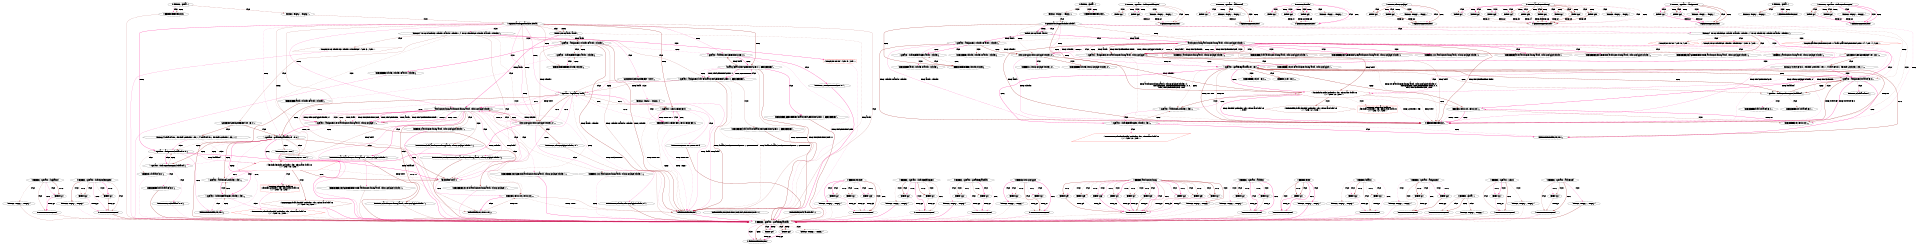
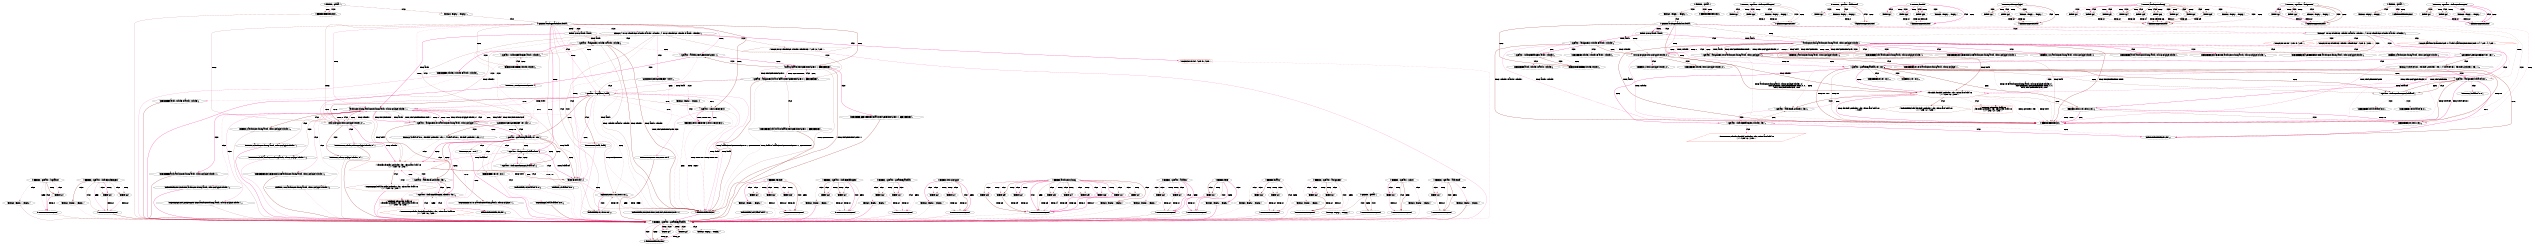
edge "(kmalloc,kmalloc(ATUSB_BUILD_SIZE + 1, GFP_KERNEL))" -> "(<operator>.addition,ATUSB_BUILD_SIZE + 1)": label "DDG: build" -> "AST: "
edge "(RETURN,return -ENOMEM;,return -ENOMEM;)" -> "(<operator>.minus,-ENOMEM)": removed, label "AST:"
node "(IDENTIFIER,build,!build)": added
